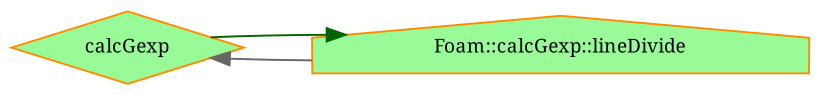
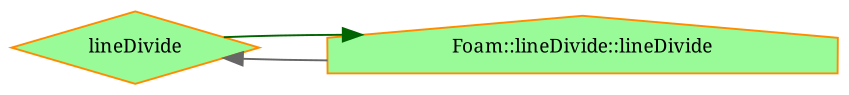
node "calcGexp": label "calcGexp" -> "lineDivide"
node "Foam::calcGexp::lineDivide": label "Foam::calcGexp::lineDivide" -> "Foam::lineDivide::lineDivide"
